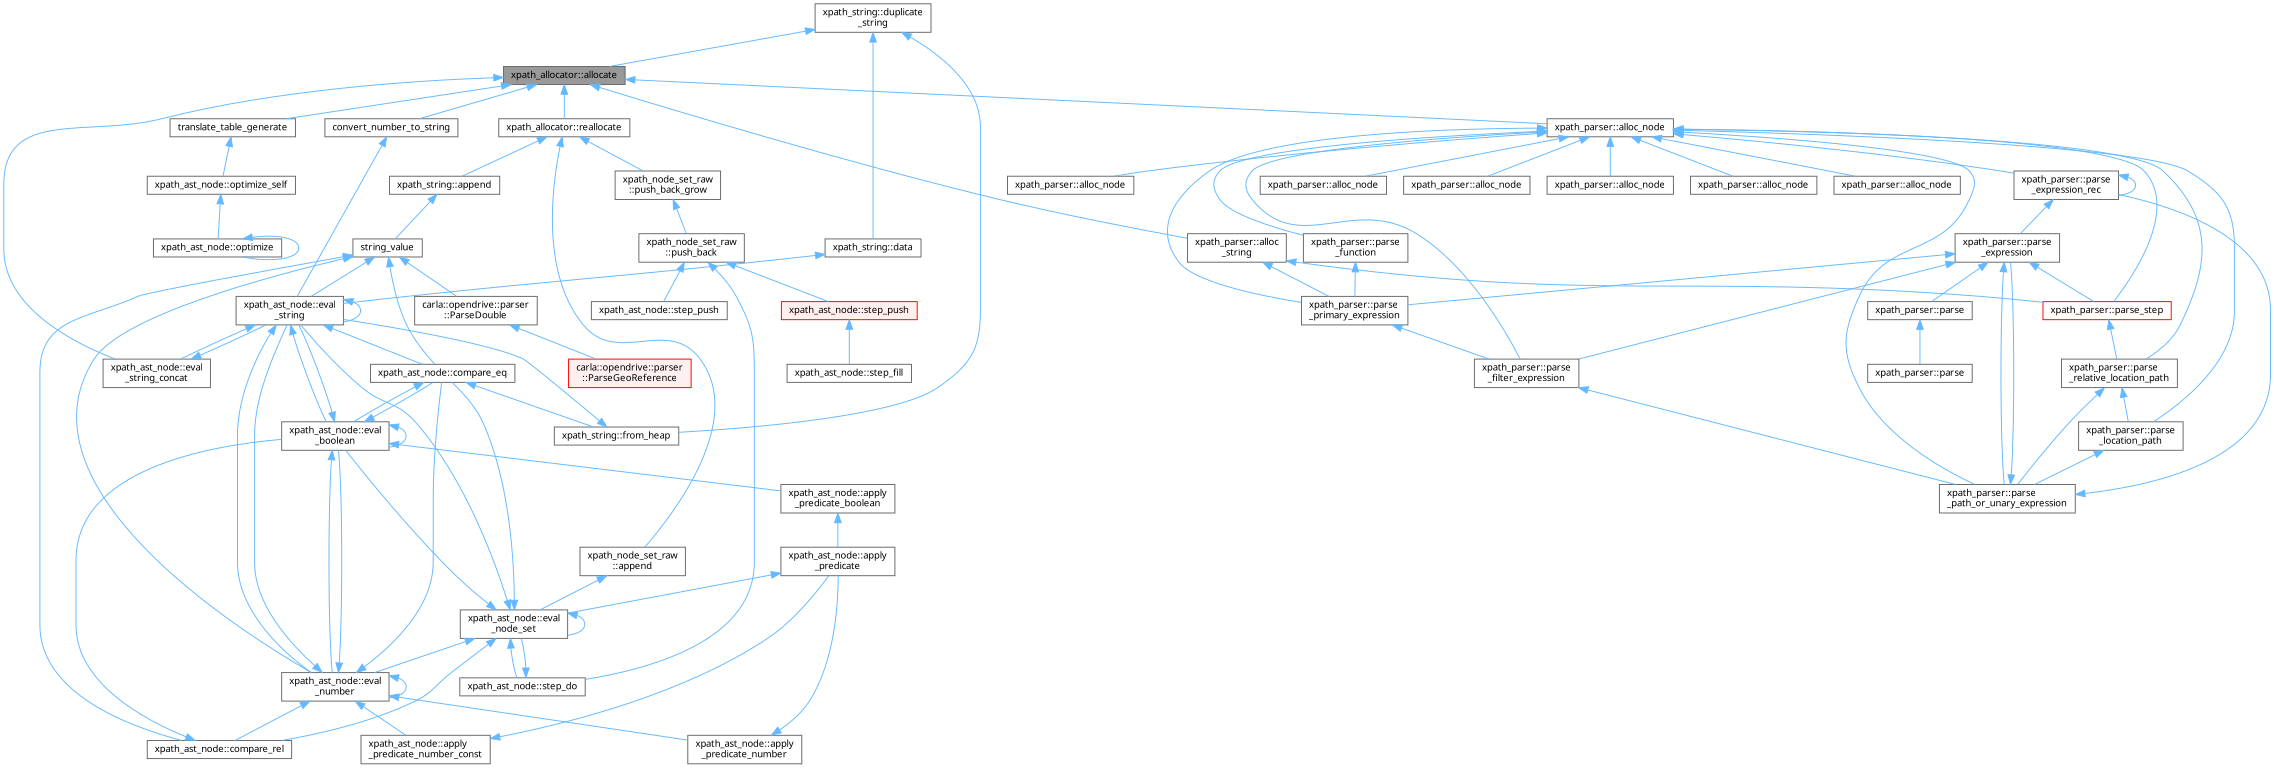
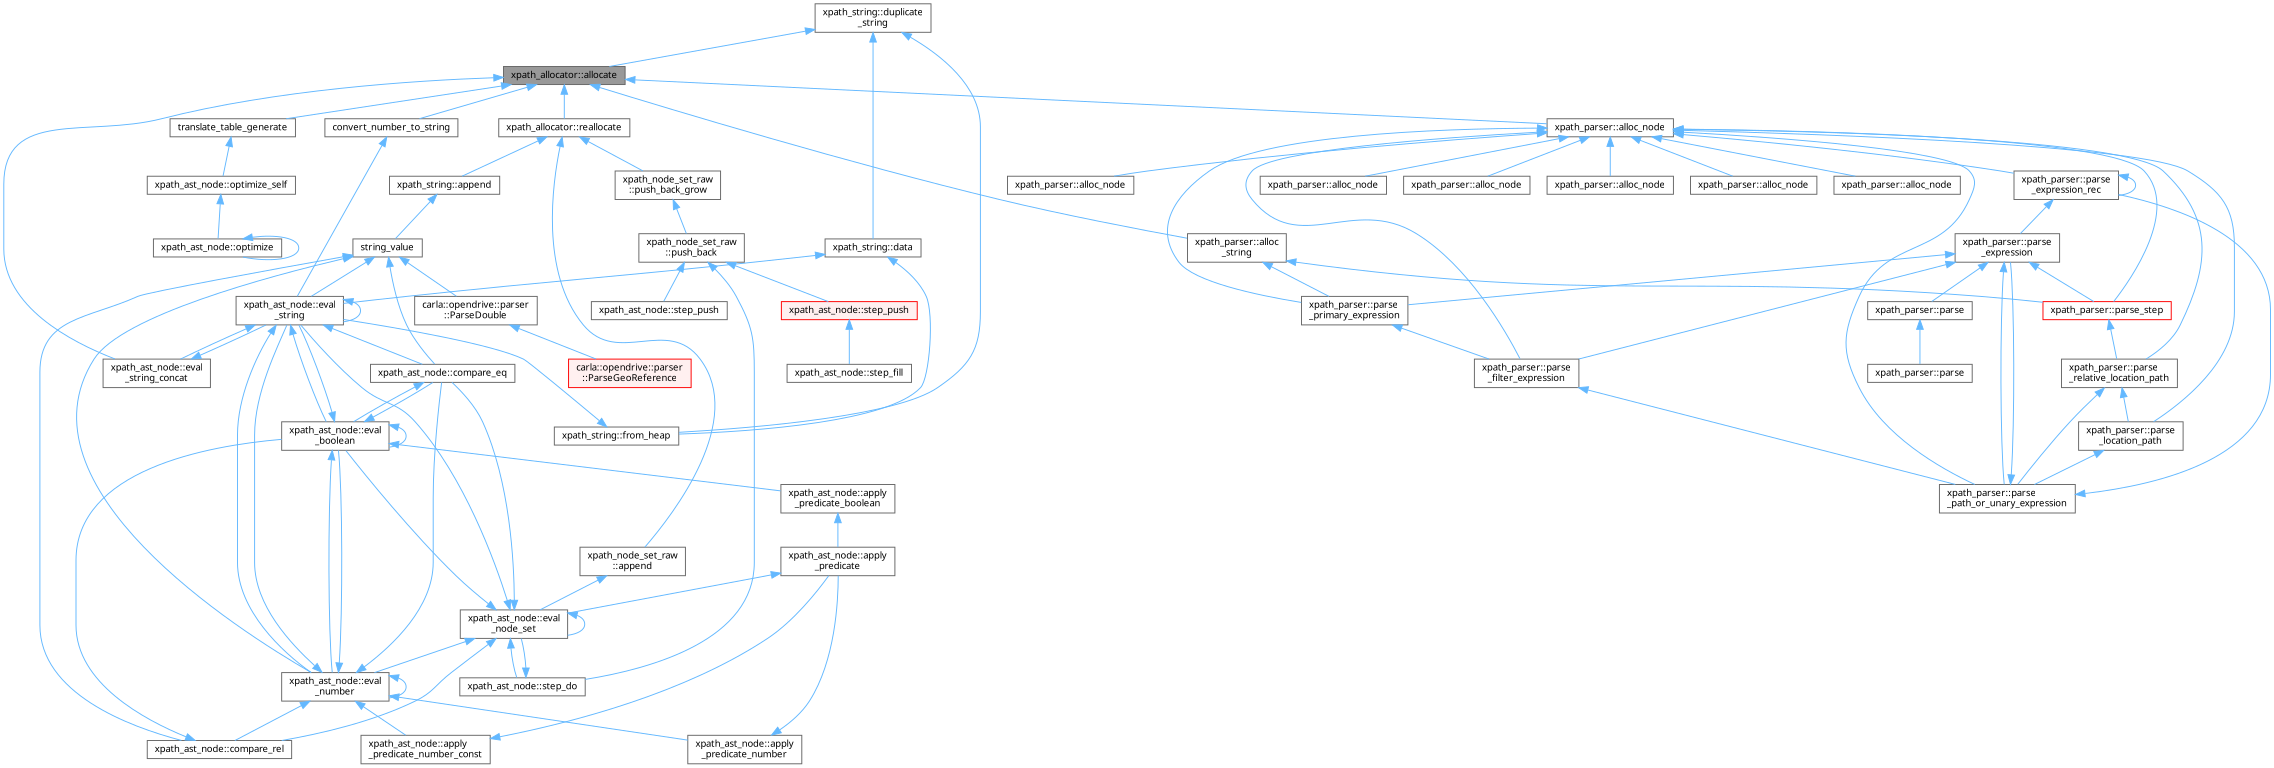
node "xpath_parser::parse _function": removed
edge "xpath_string::from_heap" -> "xpath_ast_node::compare_eq": now "xpath_string::from_heap" -> "xpath_string::data"
